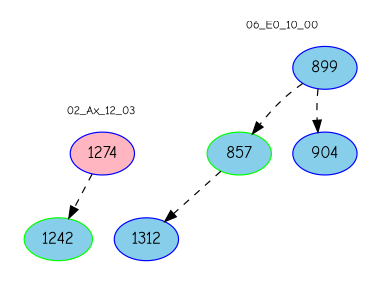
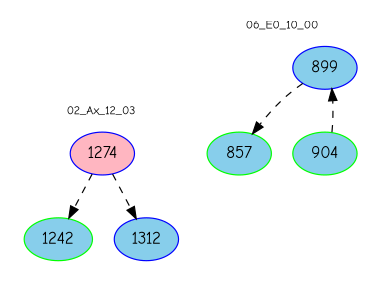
edge "899" -> "904": reversed
node "904": color blue -> green
edge "857" -> "1312": now "1274" -> "1312"
